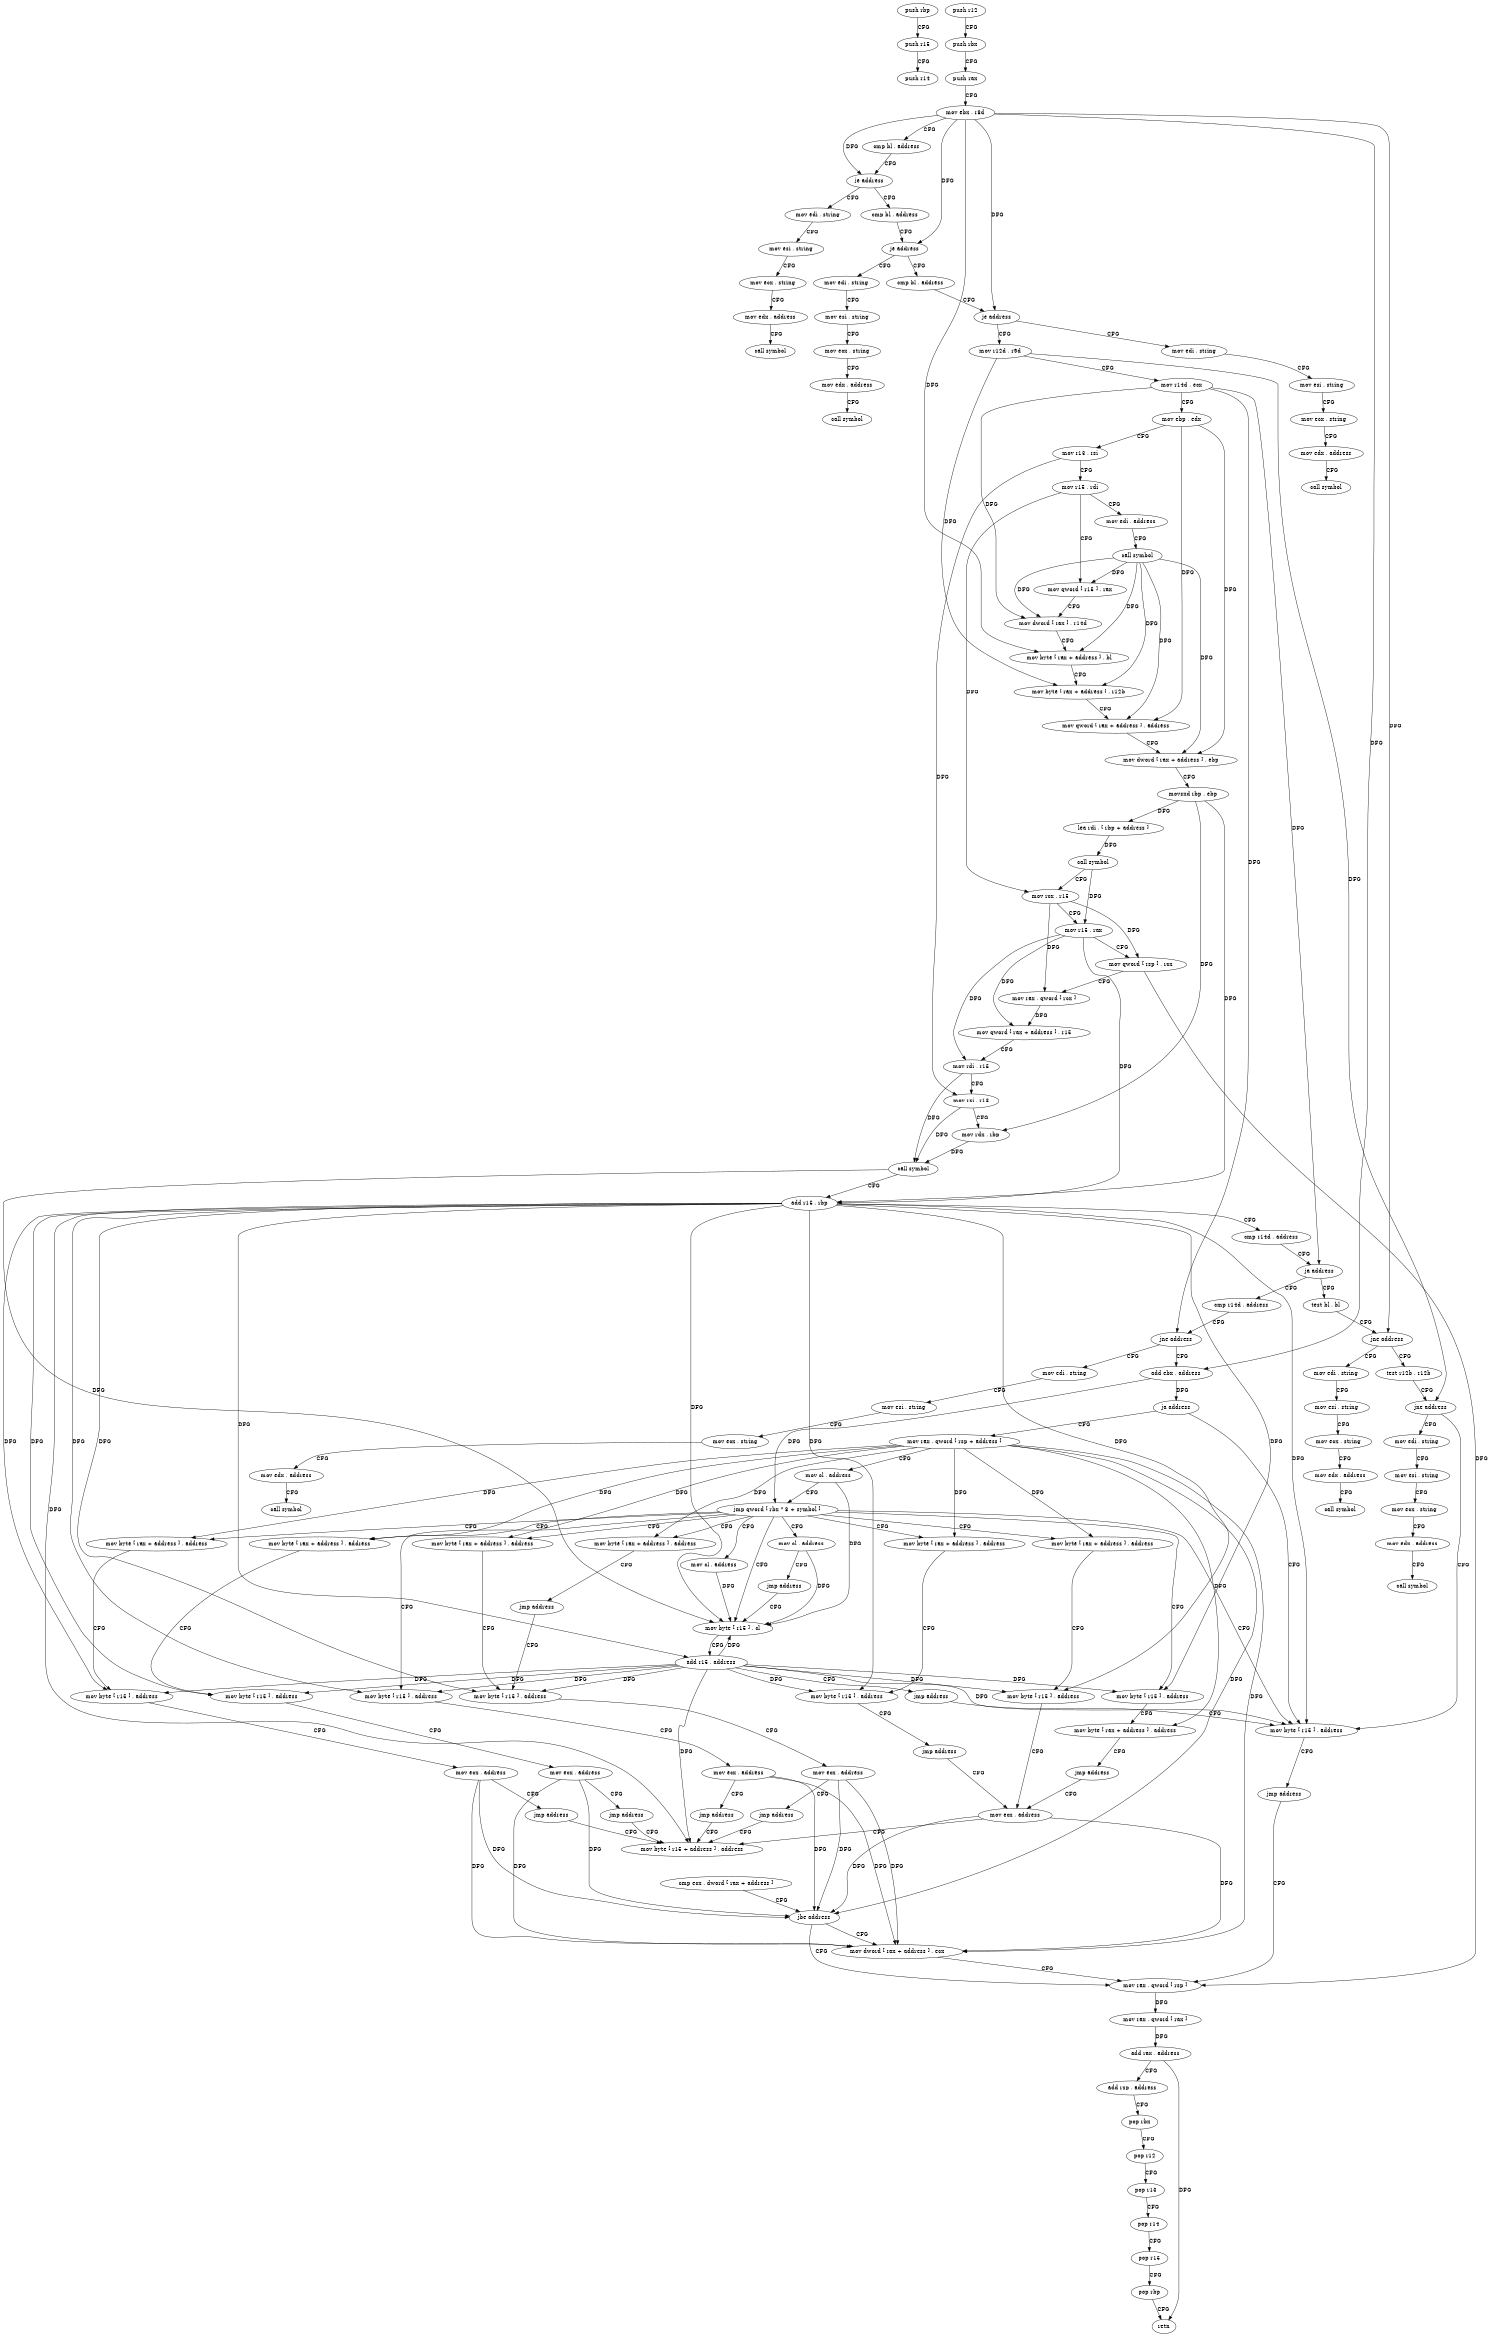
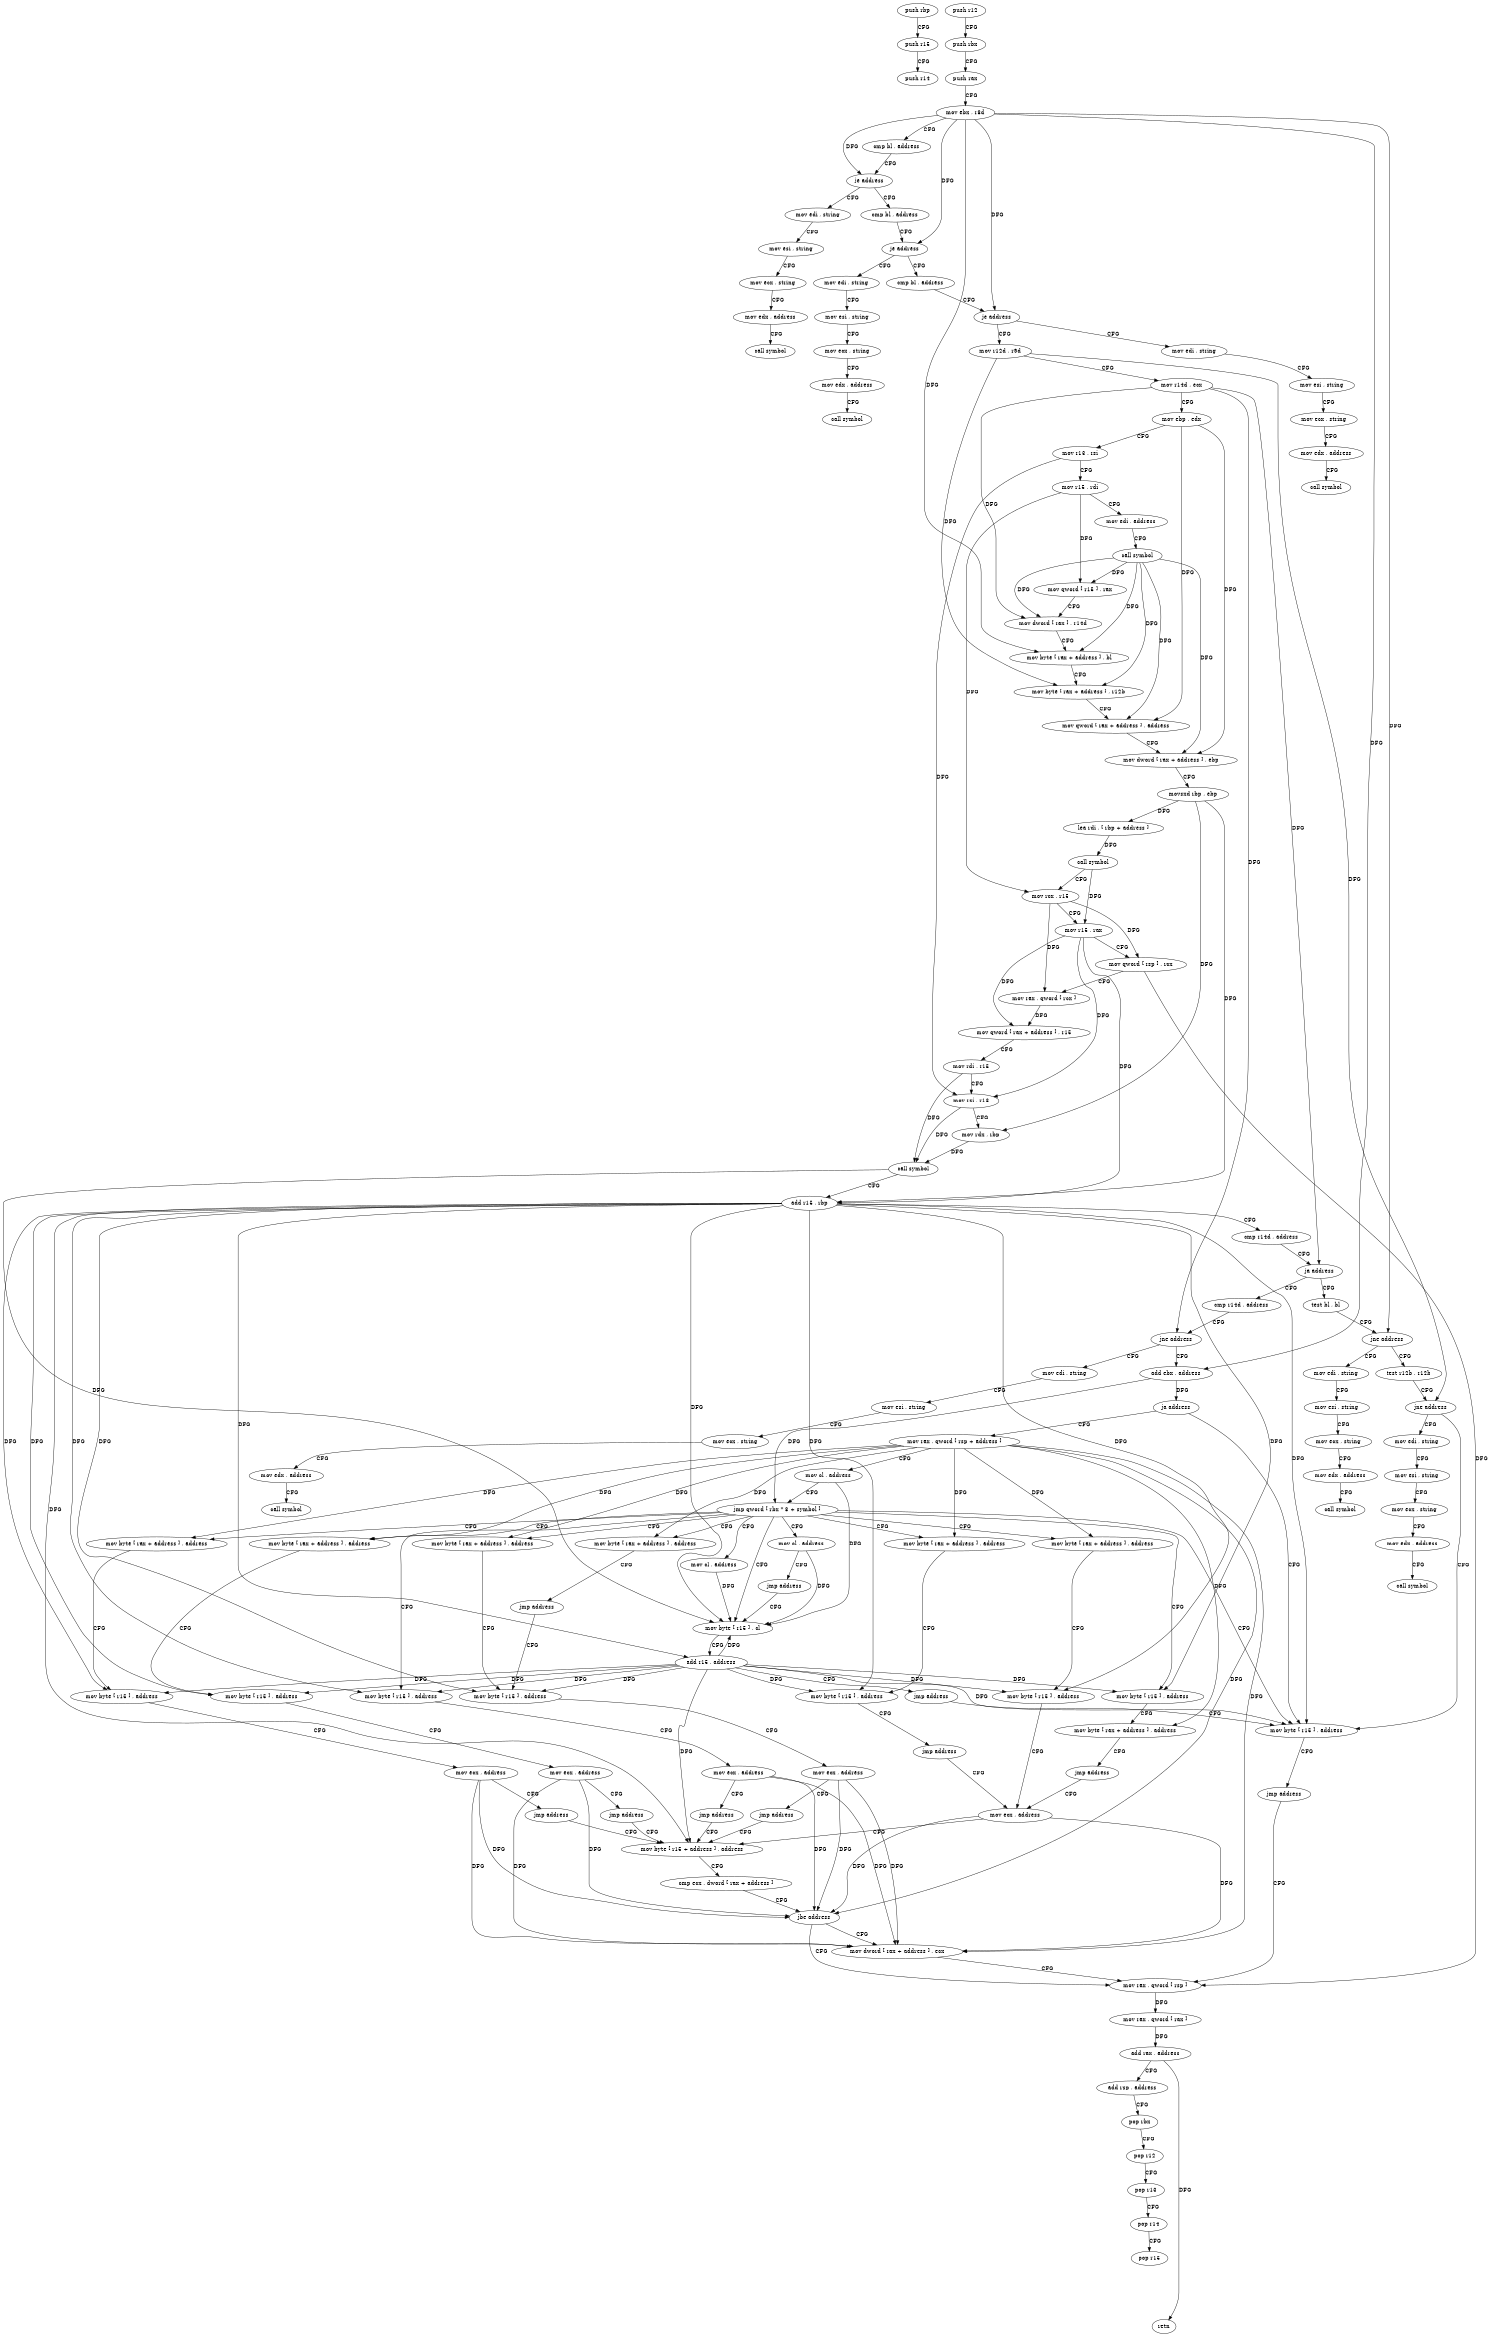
edge "mov r15 , rdi" -> "mov qword [ r15 ] , rax": label "CFG" -> "DFG"
edge "mov r15 , rax" -> "mov rdi , r15": now "mov r15 , rax" -> "mov rsi , r13"
edge "mov byte [ r15 + address ] , address" -> "cmp ecx , dword [ rax + address ]": added, label "CFG"
node "pop rbp": removed
